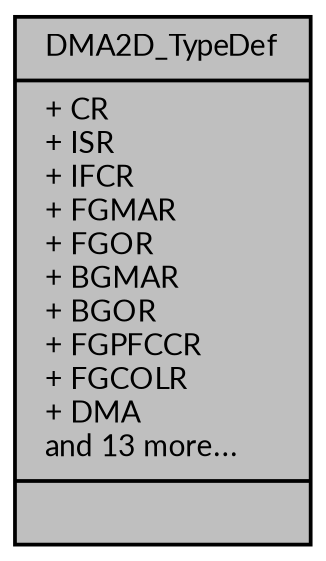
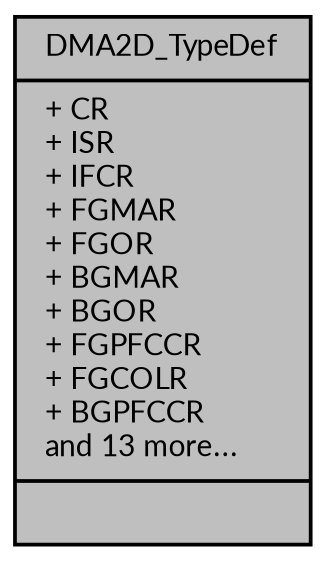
node "DMA2D_TypeDef": text "+ DMA" -> "+ BGPFCCR"
